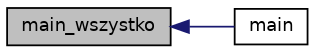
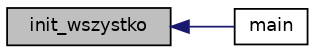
node "main_wszystko": label "main_wszystko" -> "init_wszystko"
